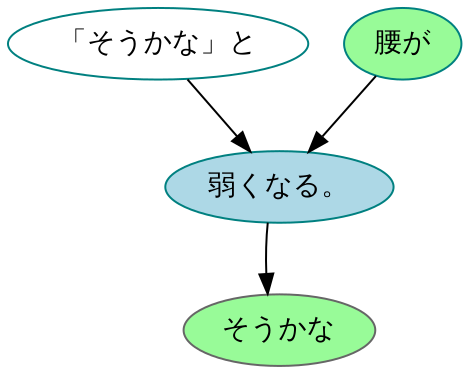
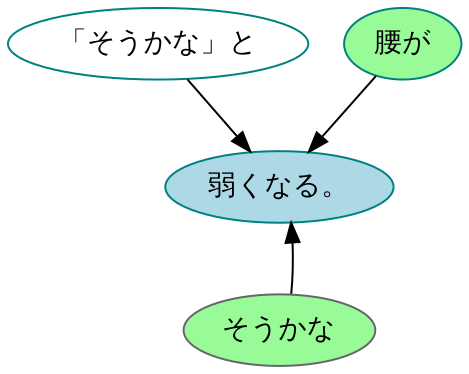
edge "弱くなる。" -> "そうかな": reversed
